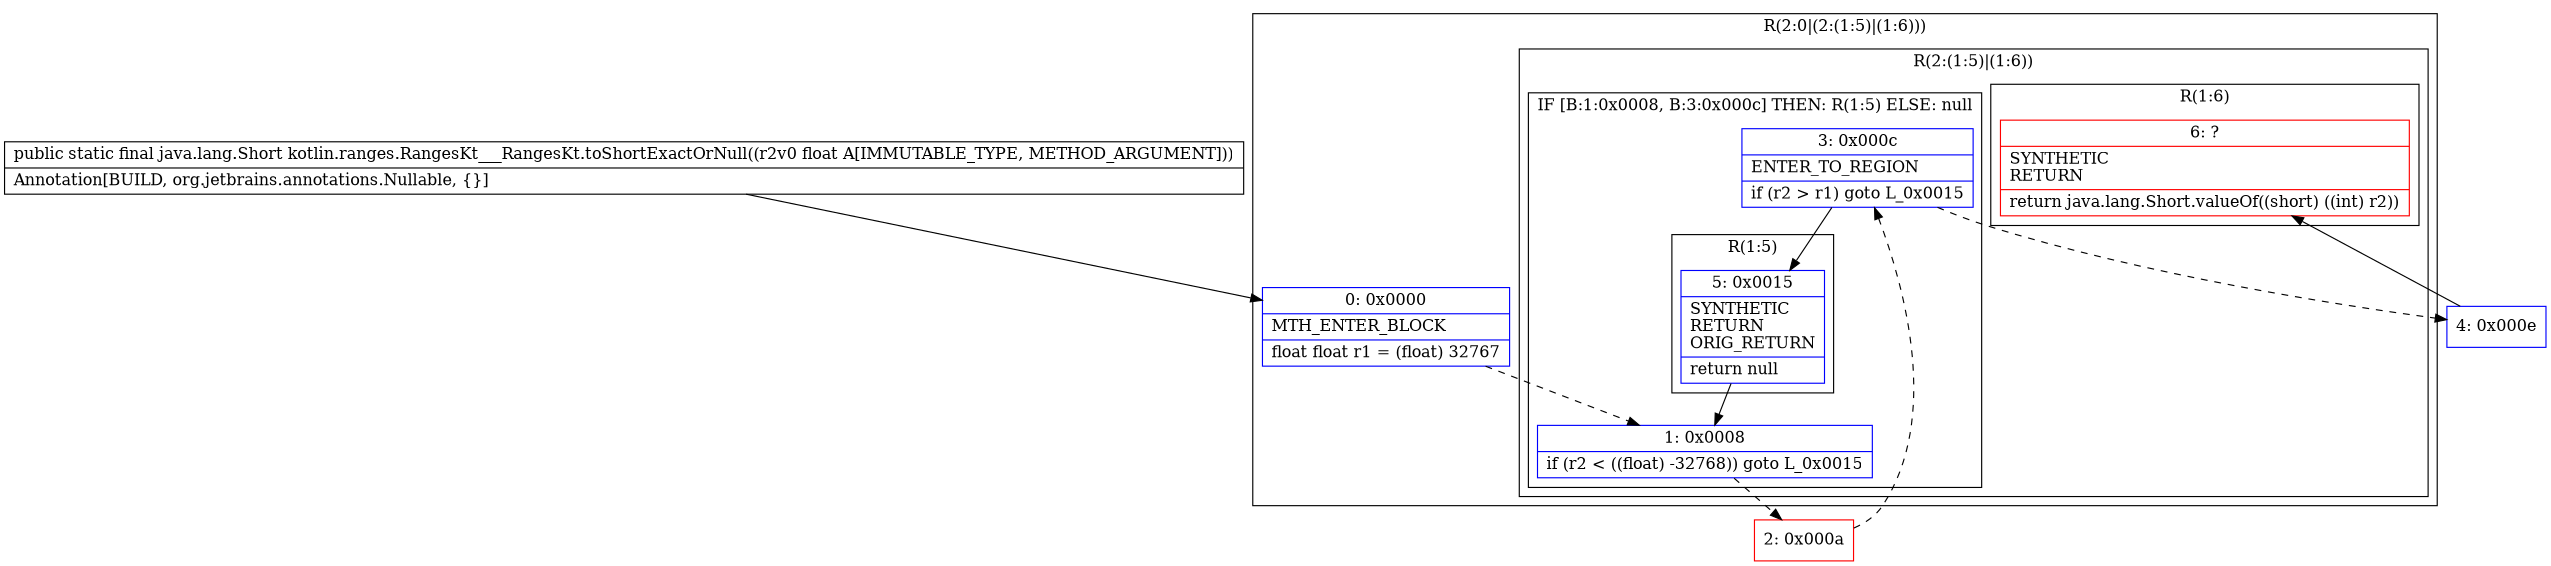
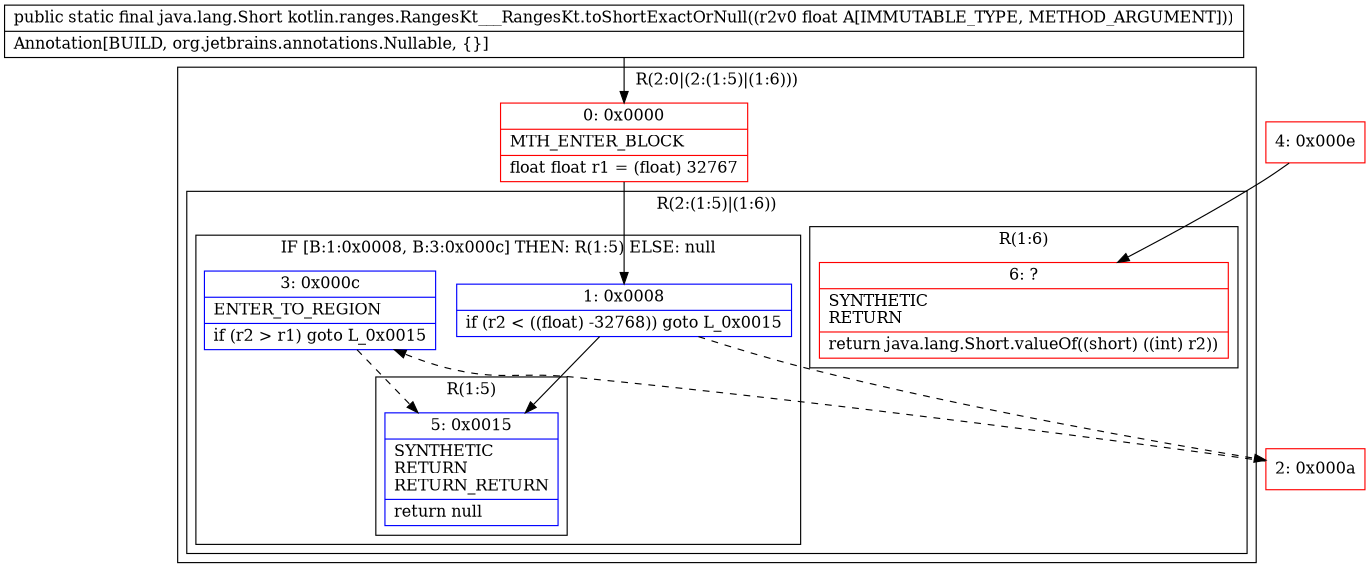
edge "3: 0x000c" -> "5: 0x0015": style solid -> dashed
edge "3: 0x000c" -> "4: 0x000e": removed
node "0: 0x0000": color blue -> red
node "4: 0x000e": color blue -> red
node "5: 0x0015": text "ORIG_RETURN" -> "RETURN_RETURN"
edge "0: 0x0000" -> "1: 0x0008": style dashed -> solid
edge "5: 0x0015" -> "1: 0x0008": reversed
